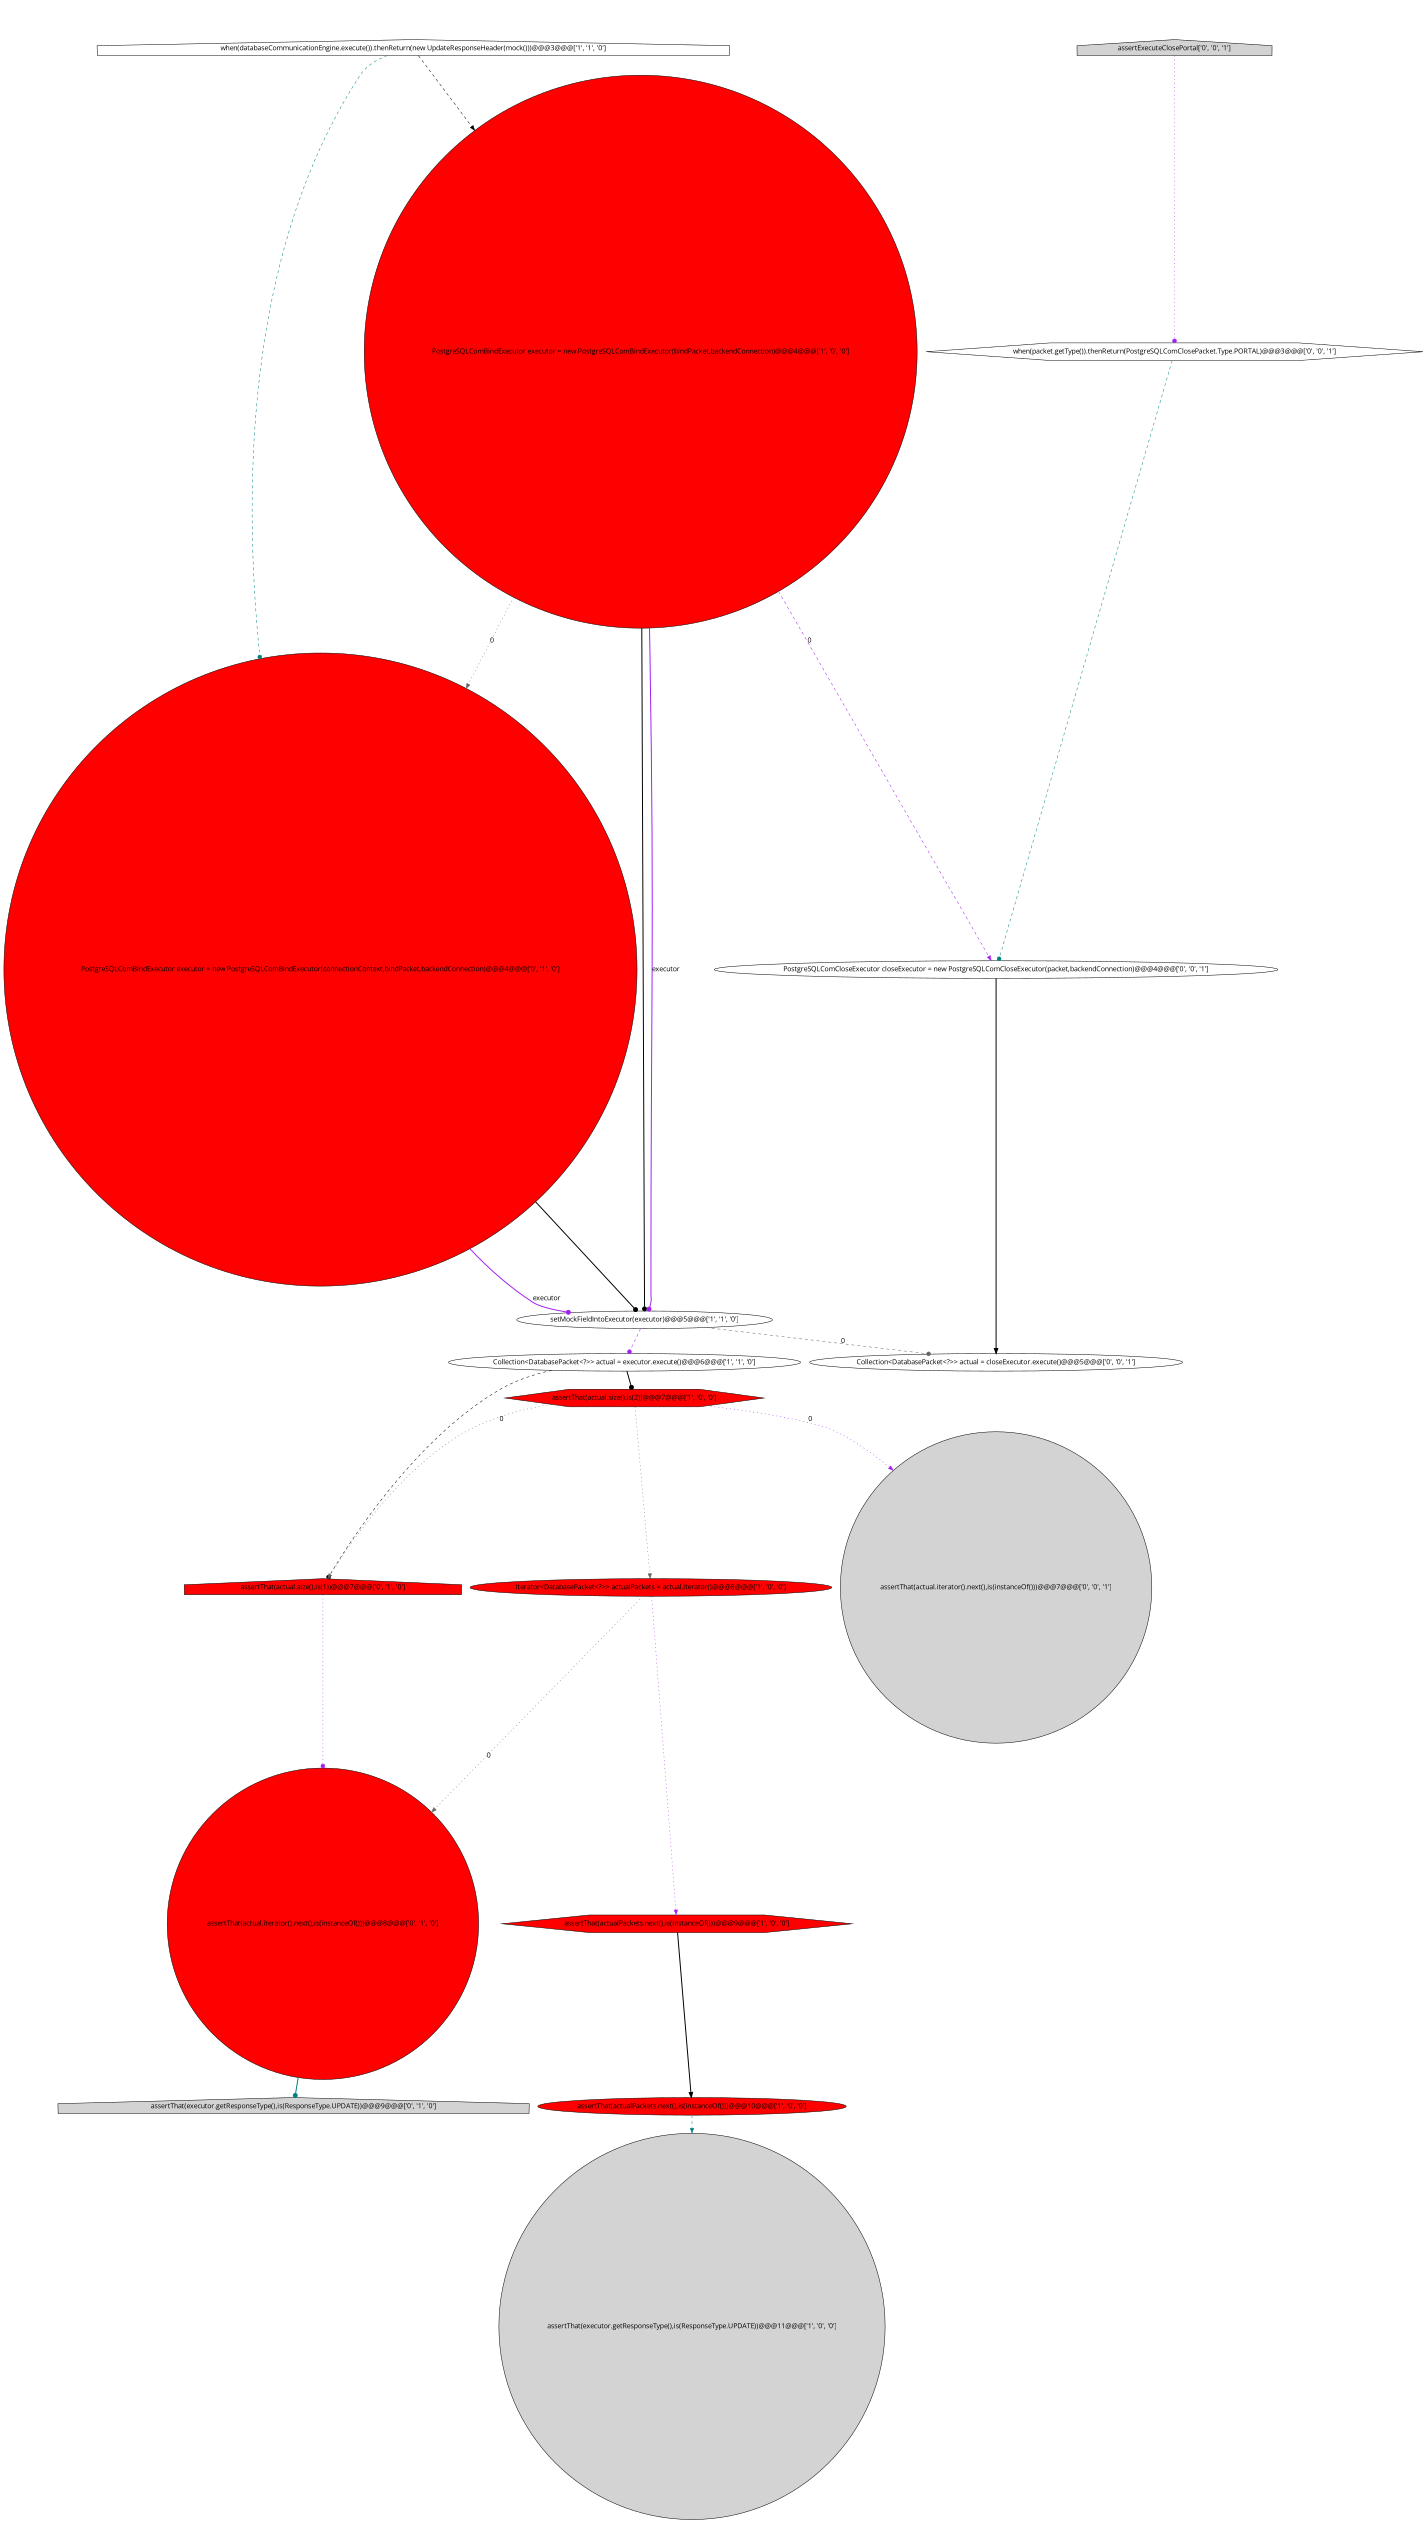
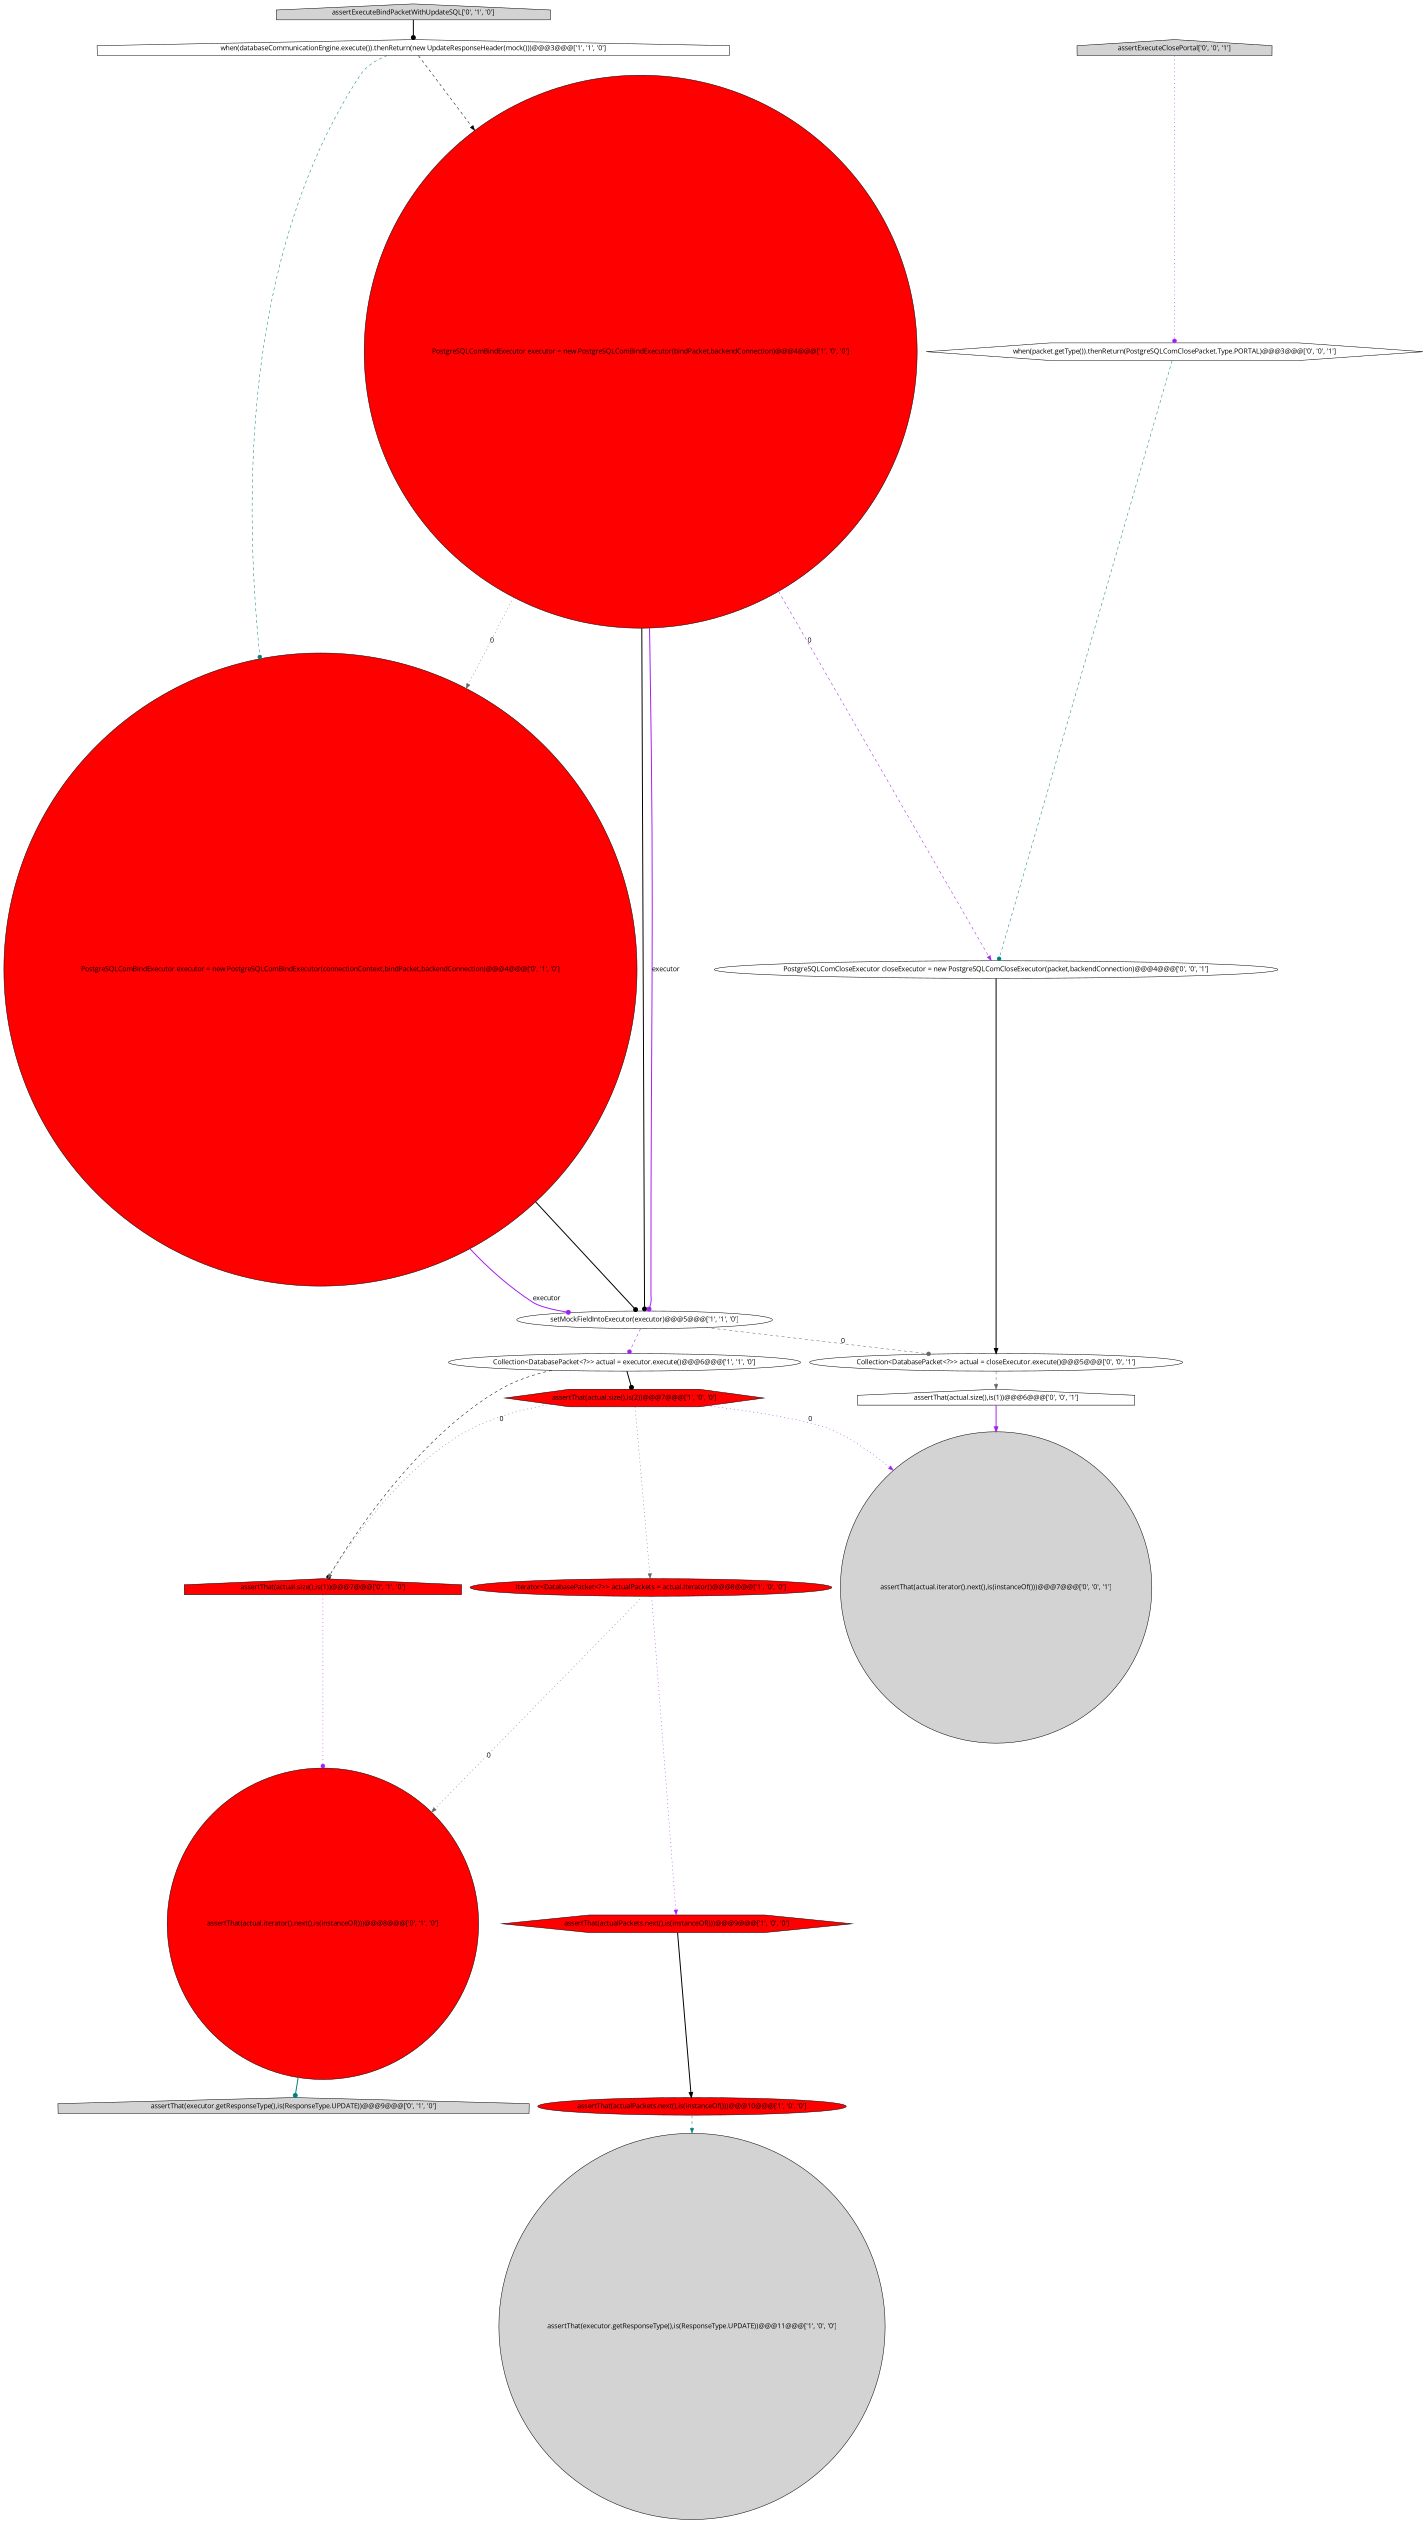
node "assertExecuteBindPacketWithUpdateSQL['0', '1', '0']": added
node "assertThat(actual.size(),is(1))@@@6@@@['0', '0', '1']": added
